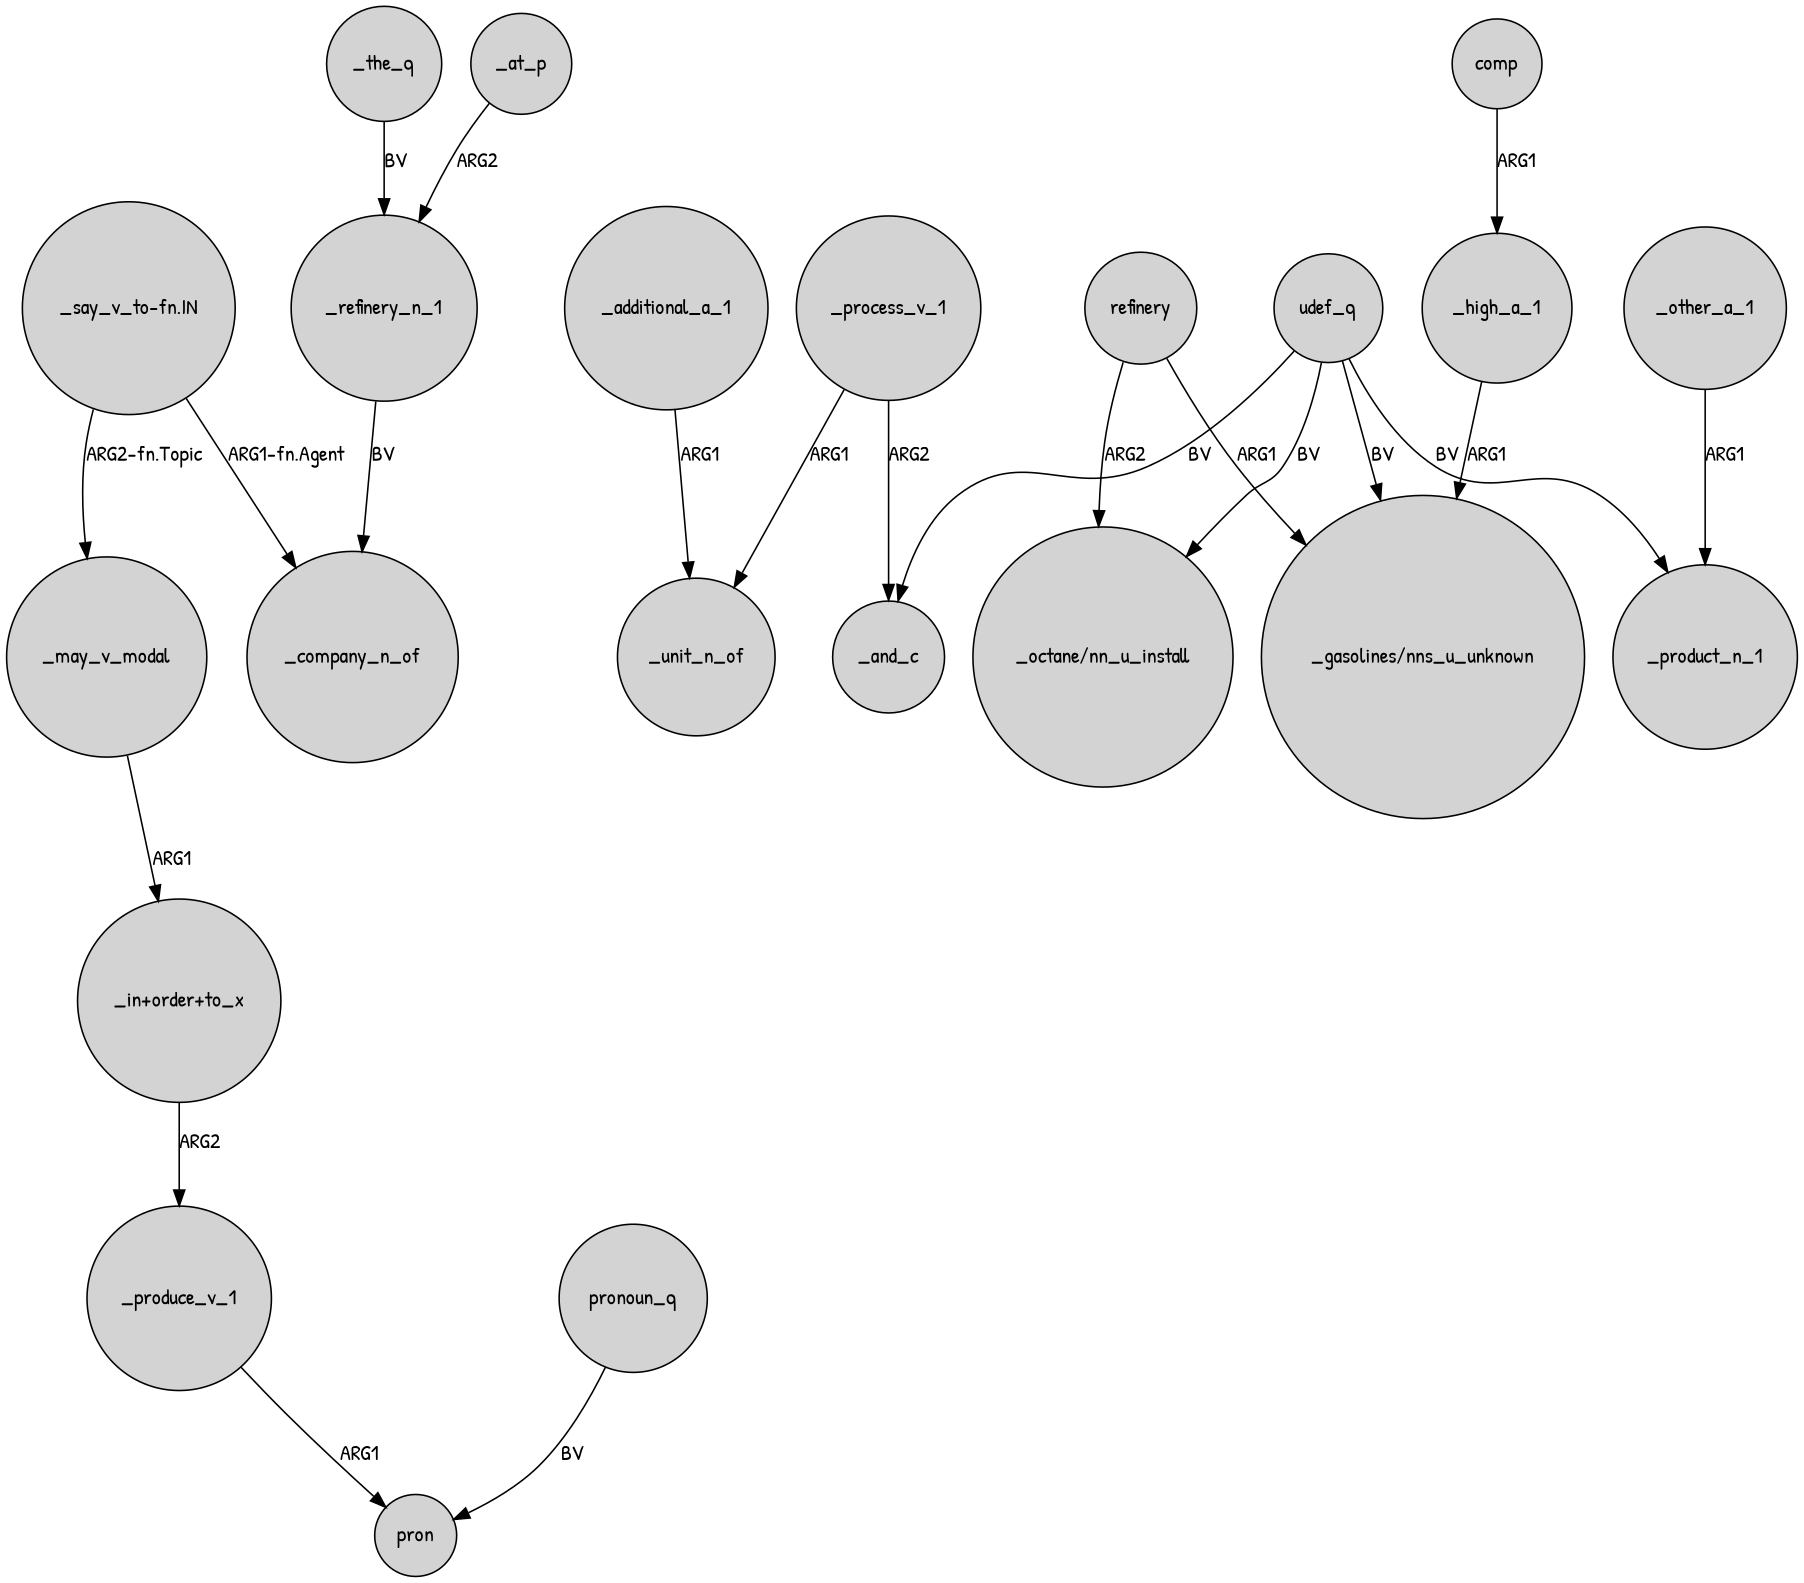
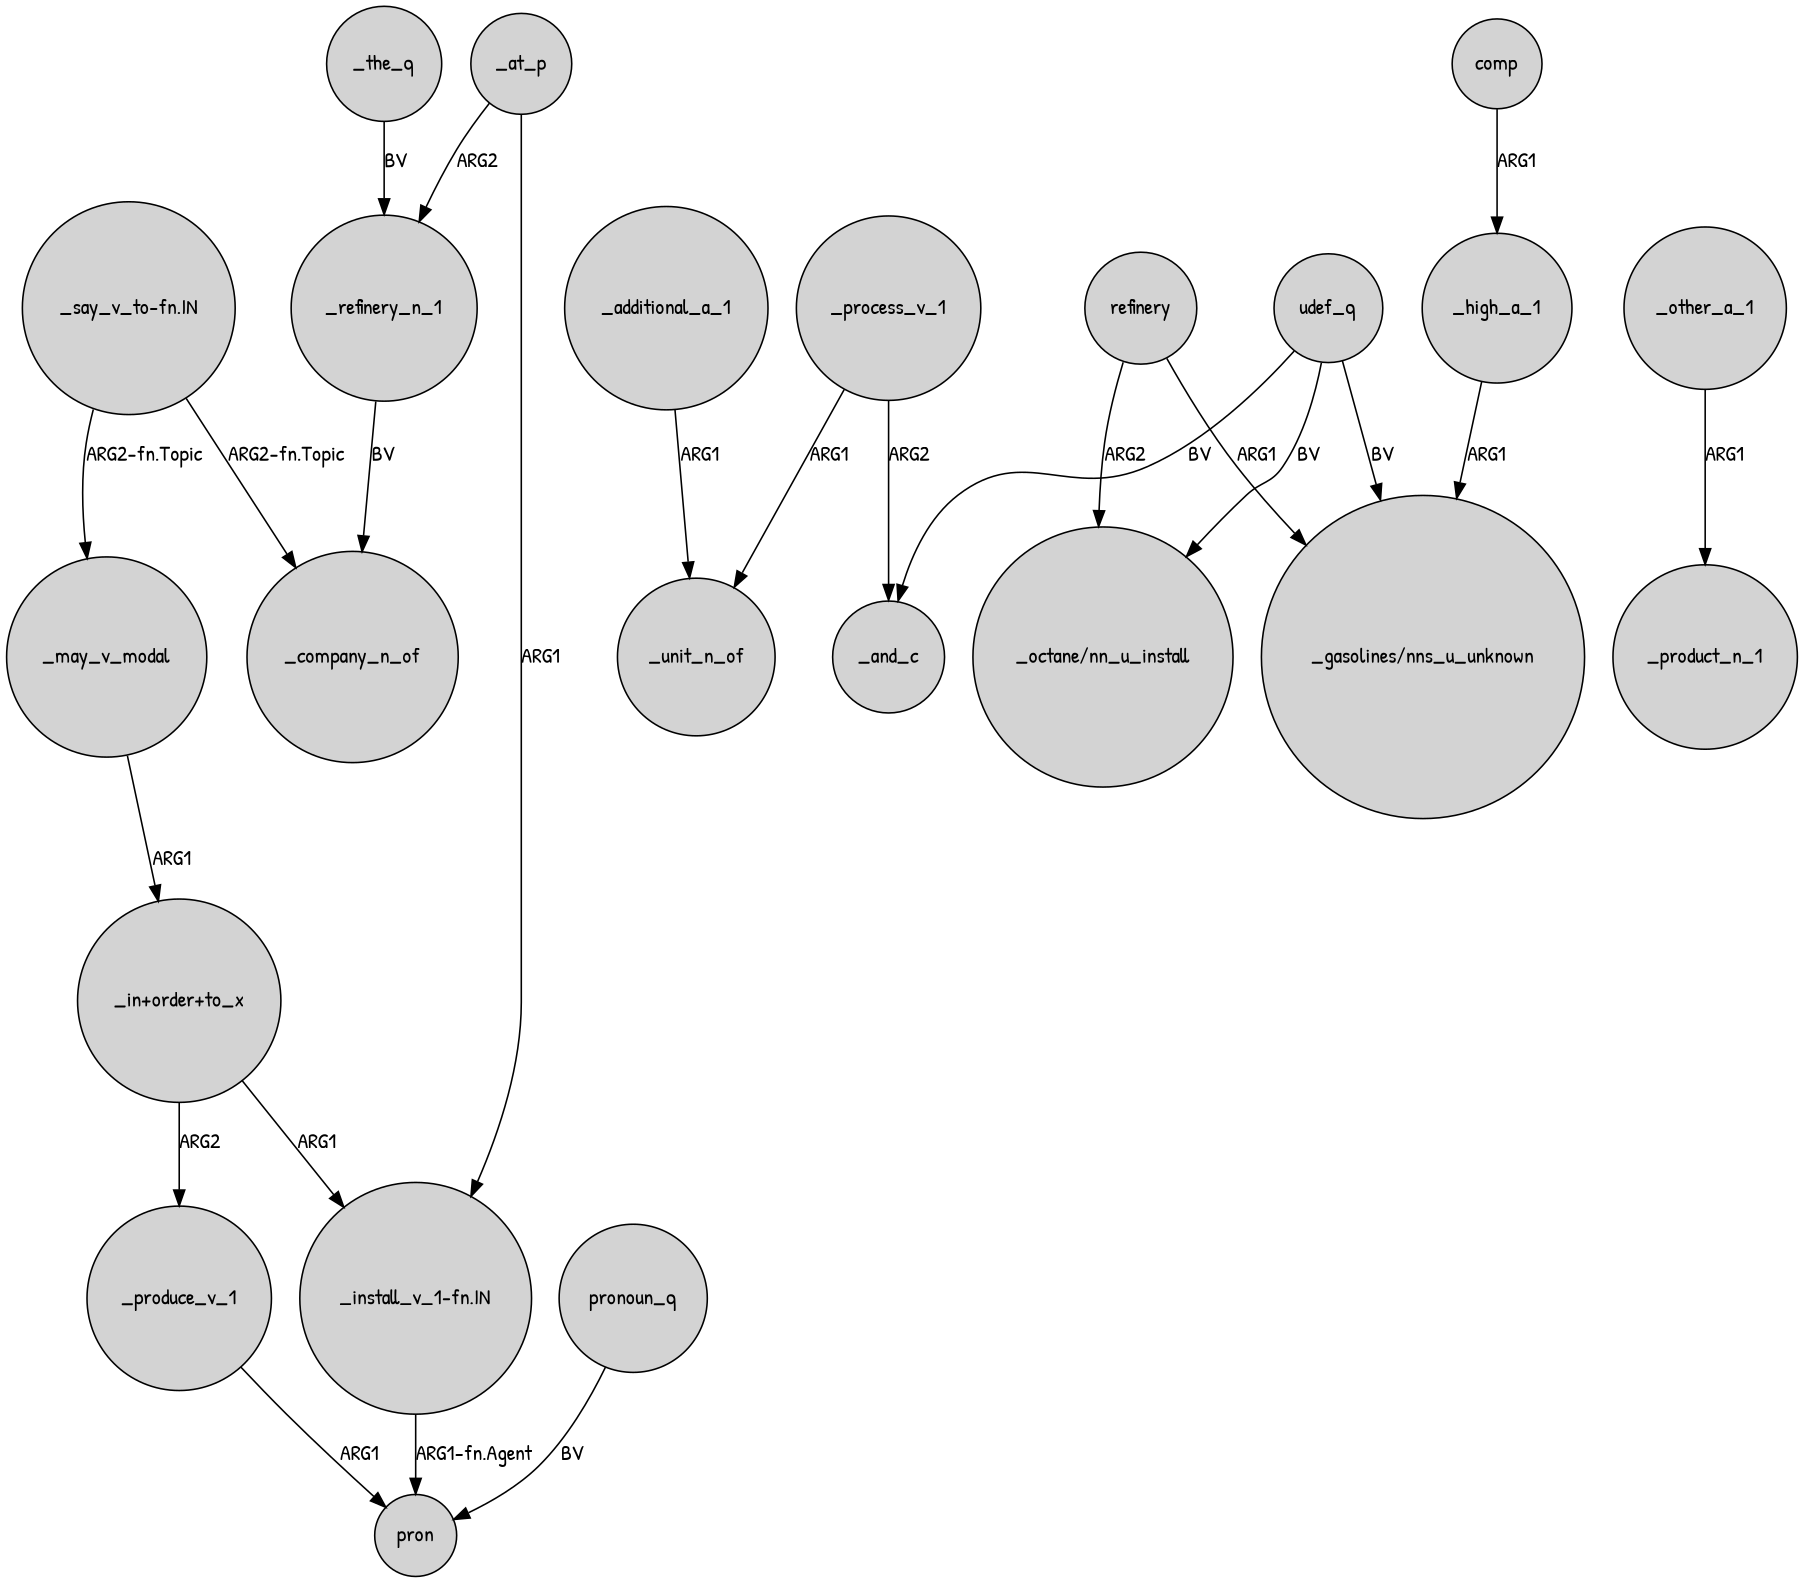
edge "_say_v_to-fn.IN" -> "_company_n_of": label "ARG1-fn.Agent" -> "ARG2-fn.Topic"
edge "udef_q" -> "_product_n_1": removed, label "BV"
node "_install_v_1-fn.IN": added
